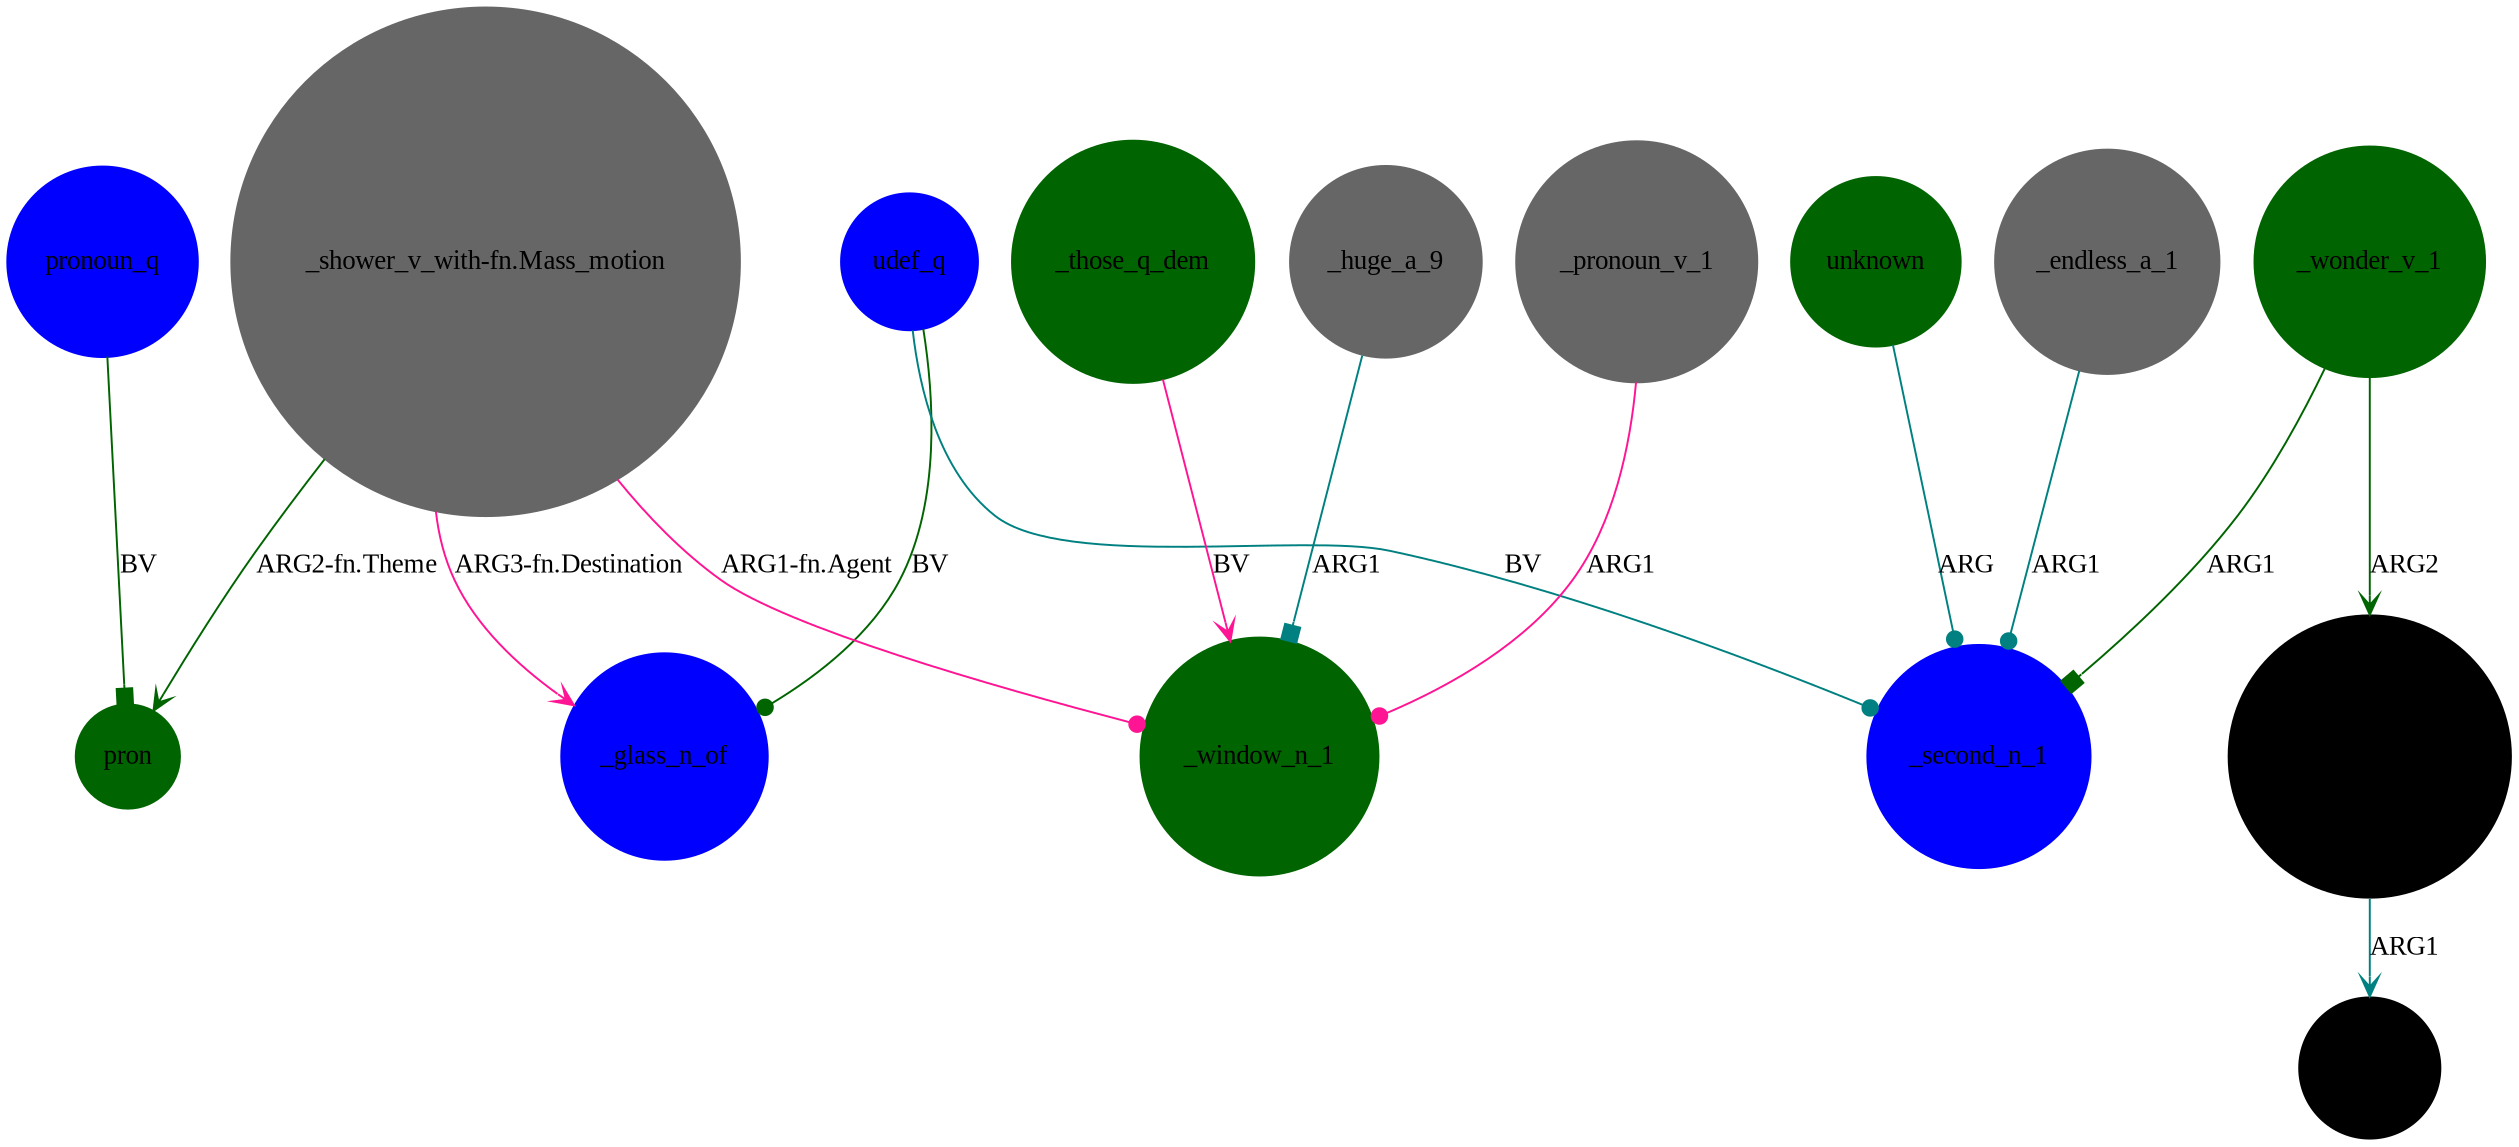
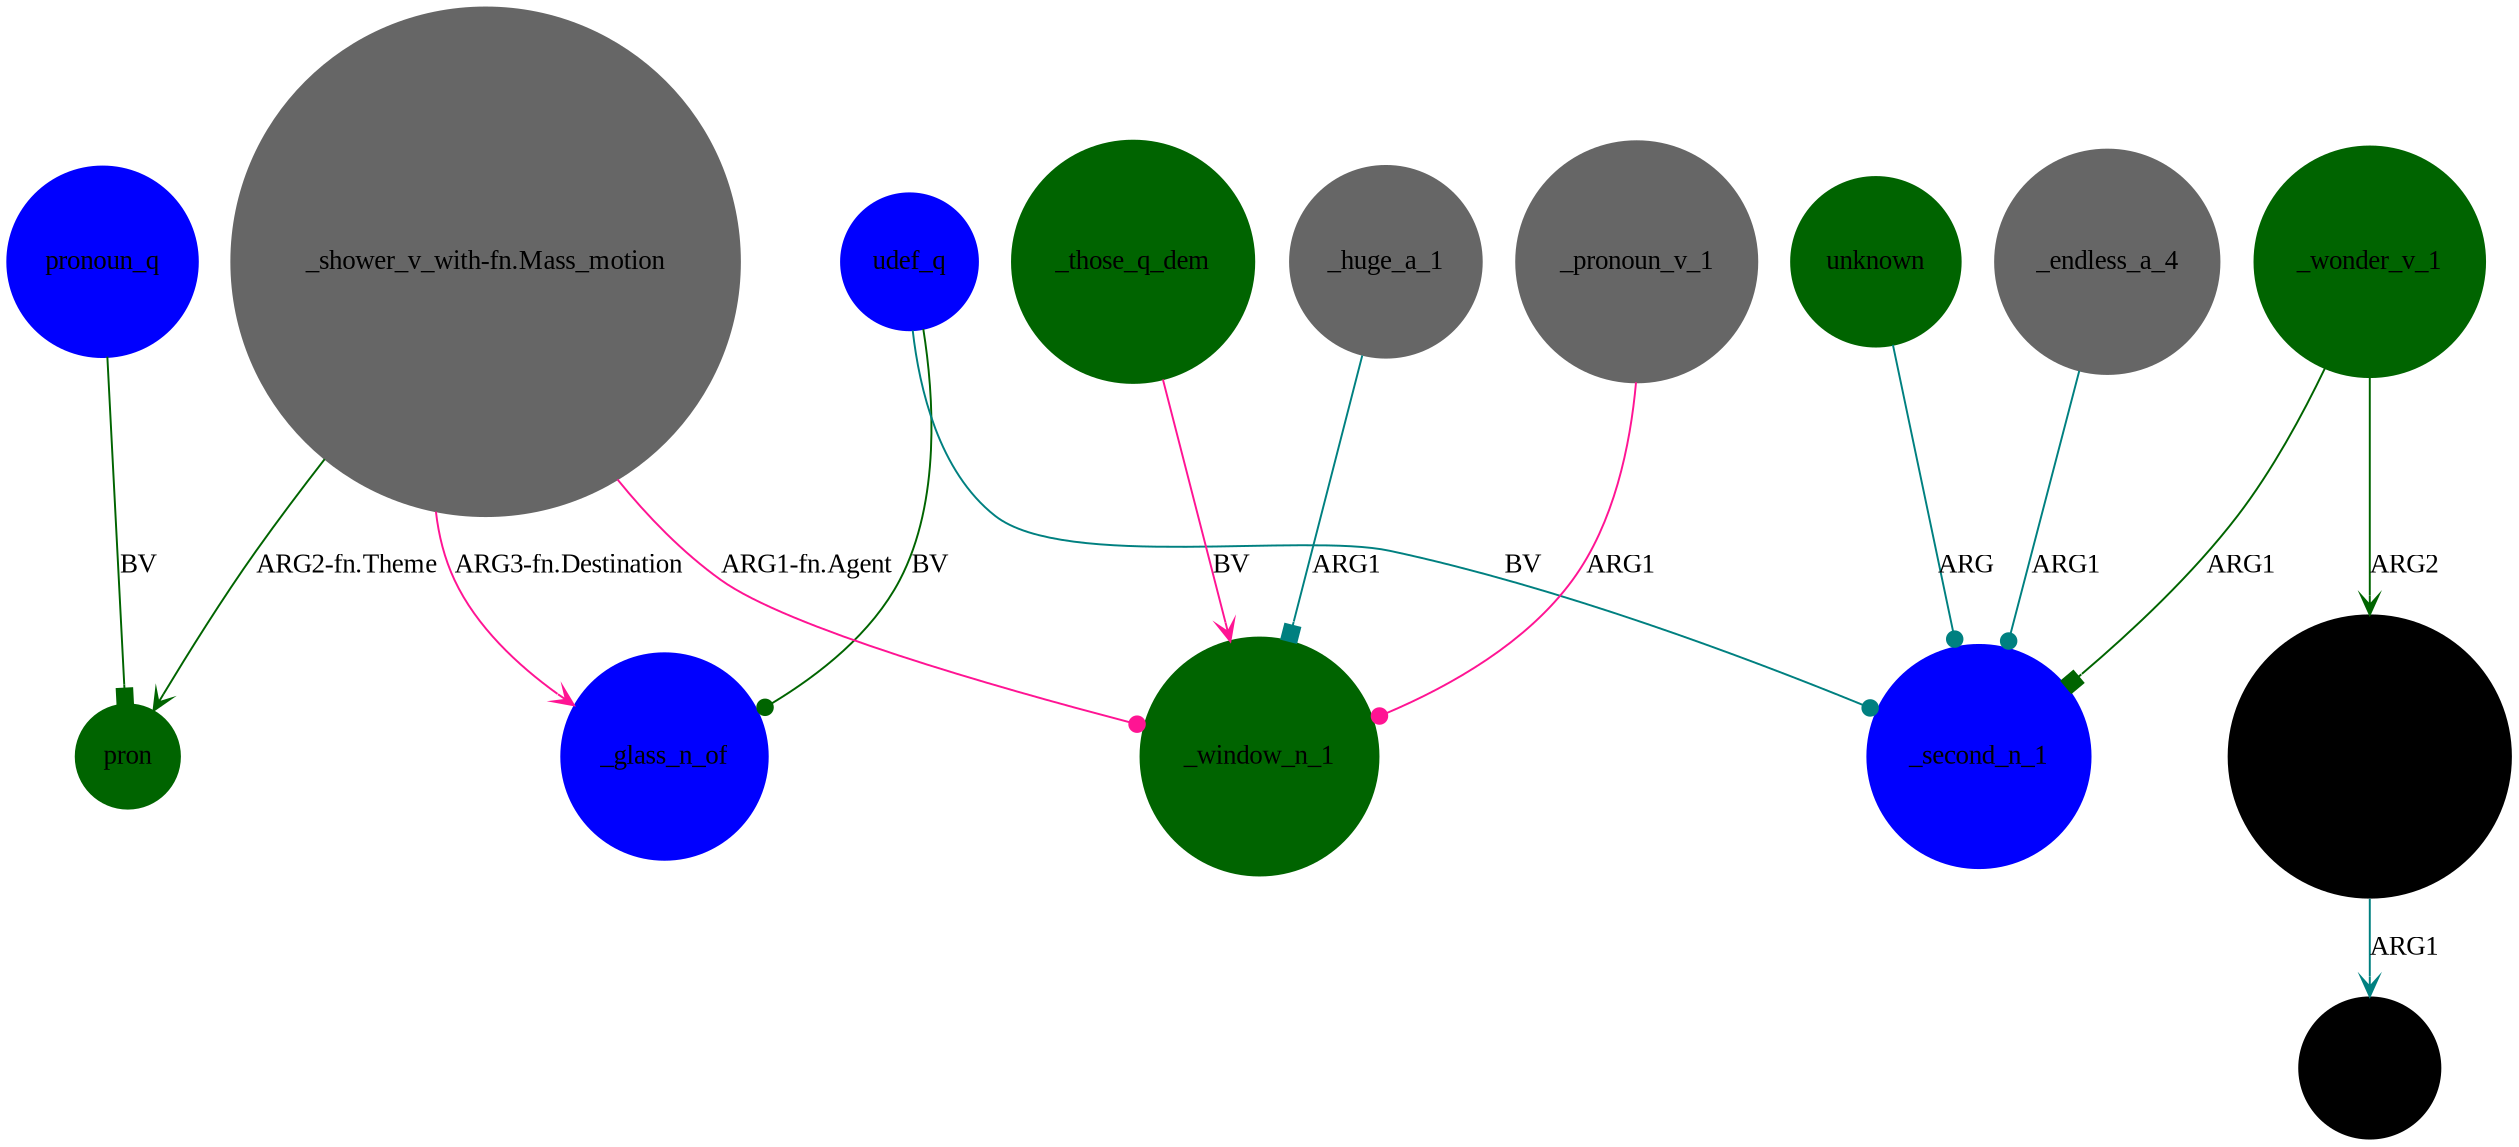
node "_huge_a_9": label "_huge_a_9" -> "_huge_a_1"
node "_endless_a_1": label "_endless_a_1" -> "_endless_a_4"
